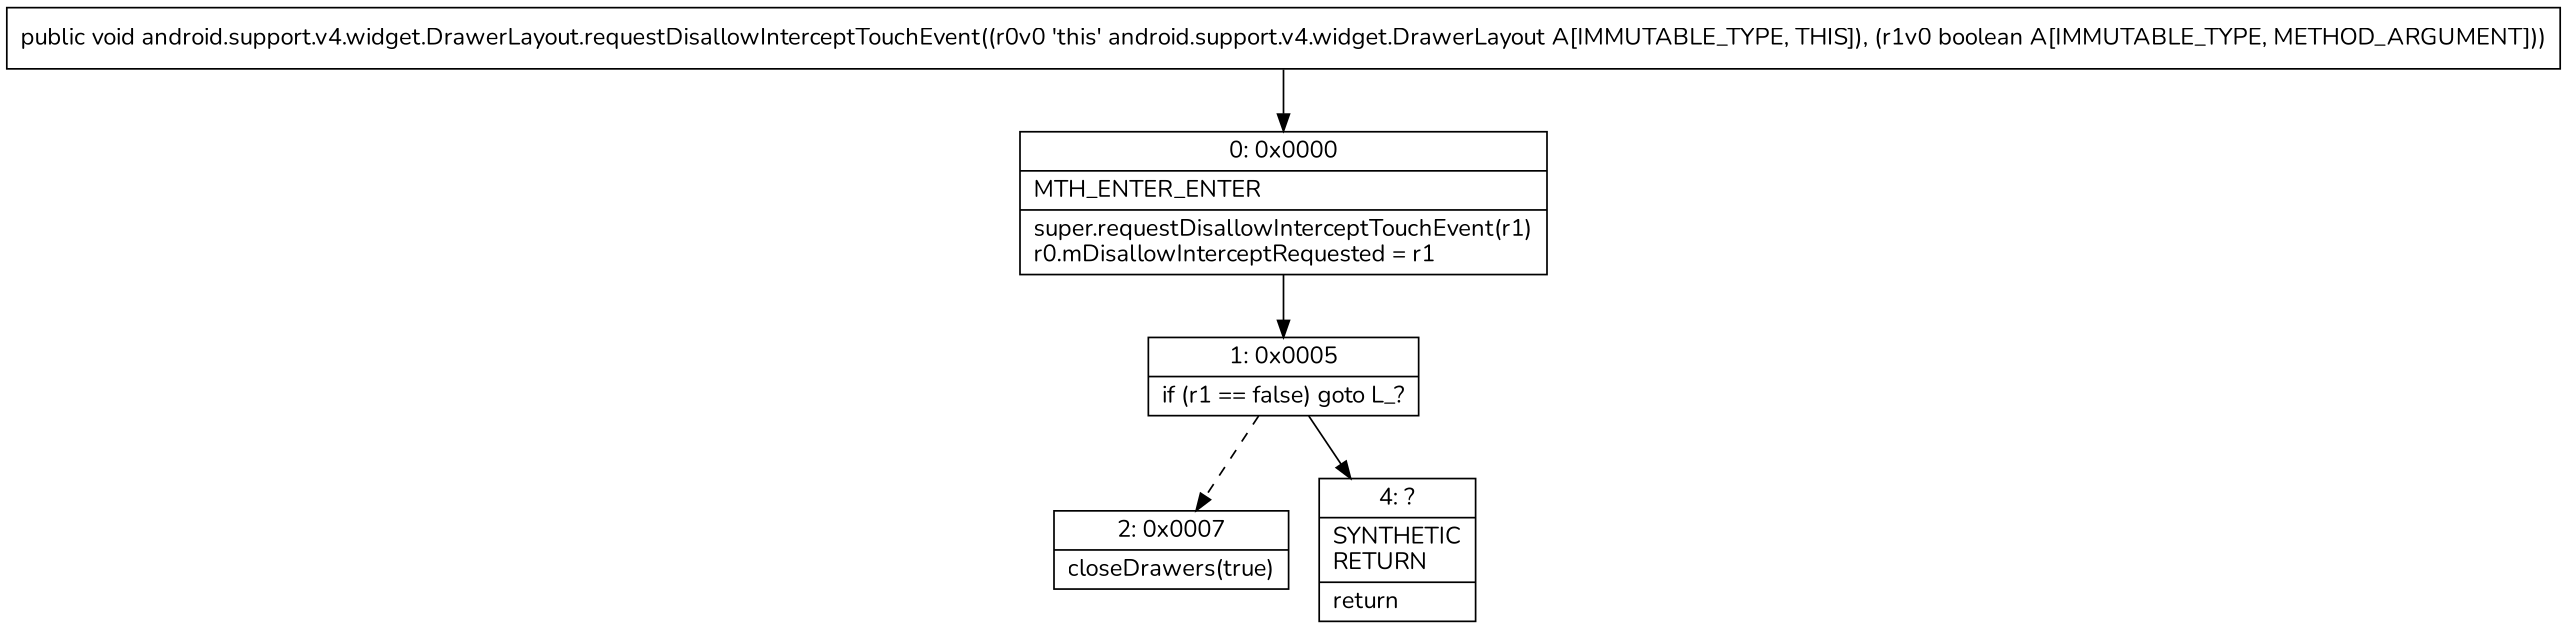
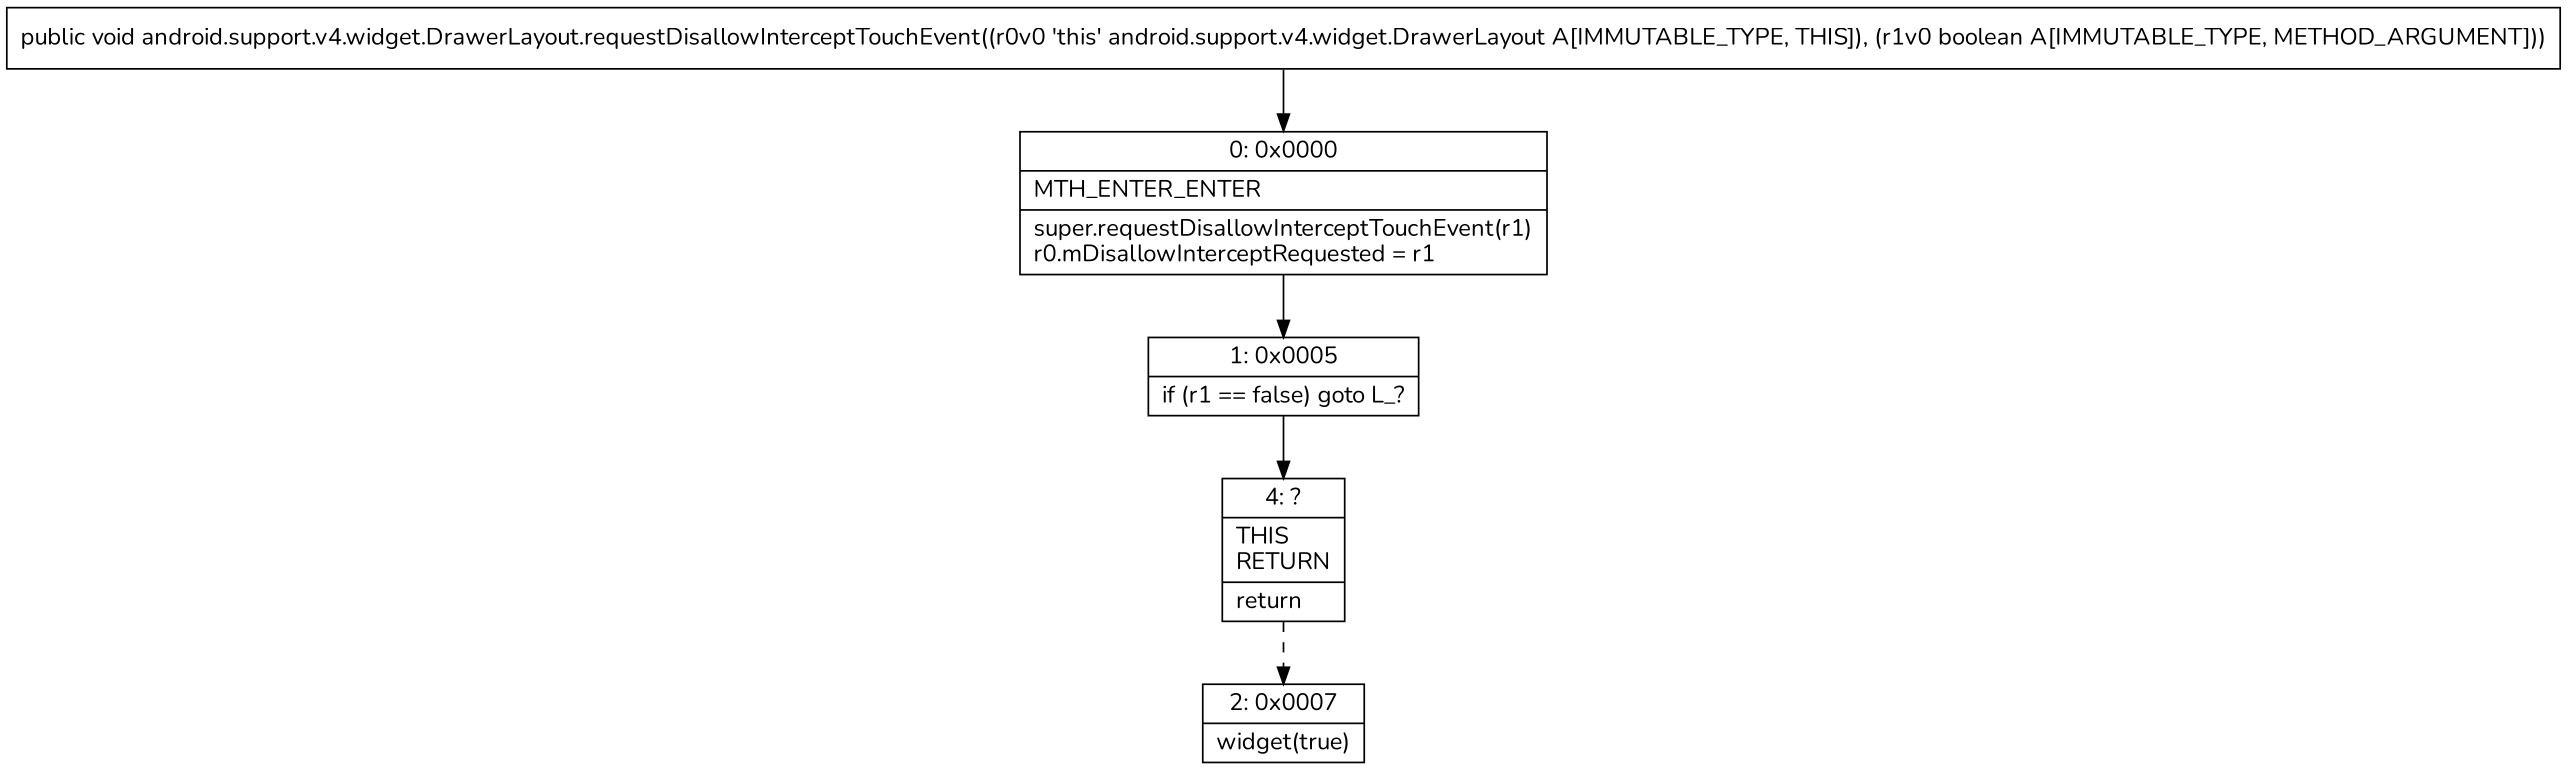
edge "1: 0x0005" -> "2: 0x0007": now "4: ?" -> "2: 0x0007"
node "4: ?": text "SYNTHETIC" -> "THIS"
node "2: 0x0007": text "closeDrawers(true)" -> "widget(true)"
